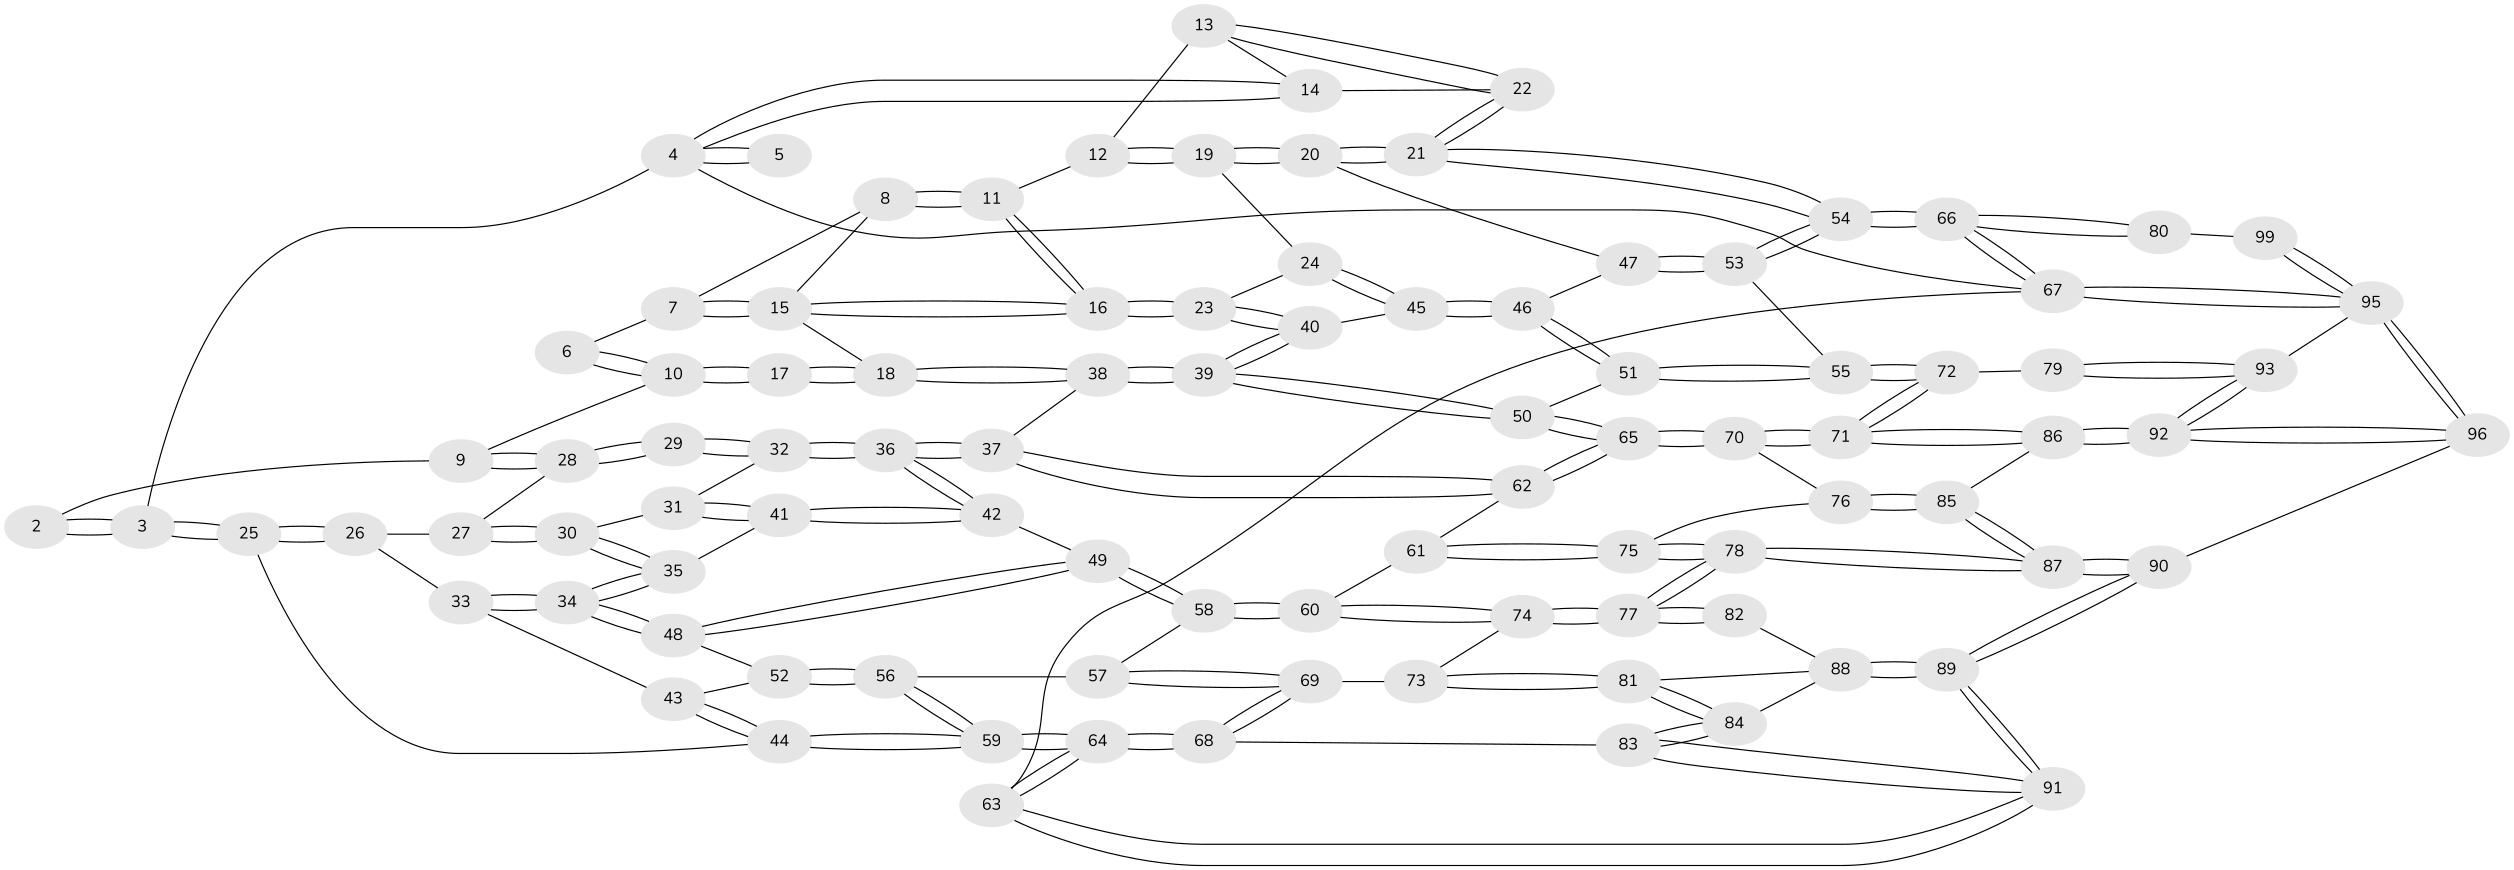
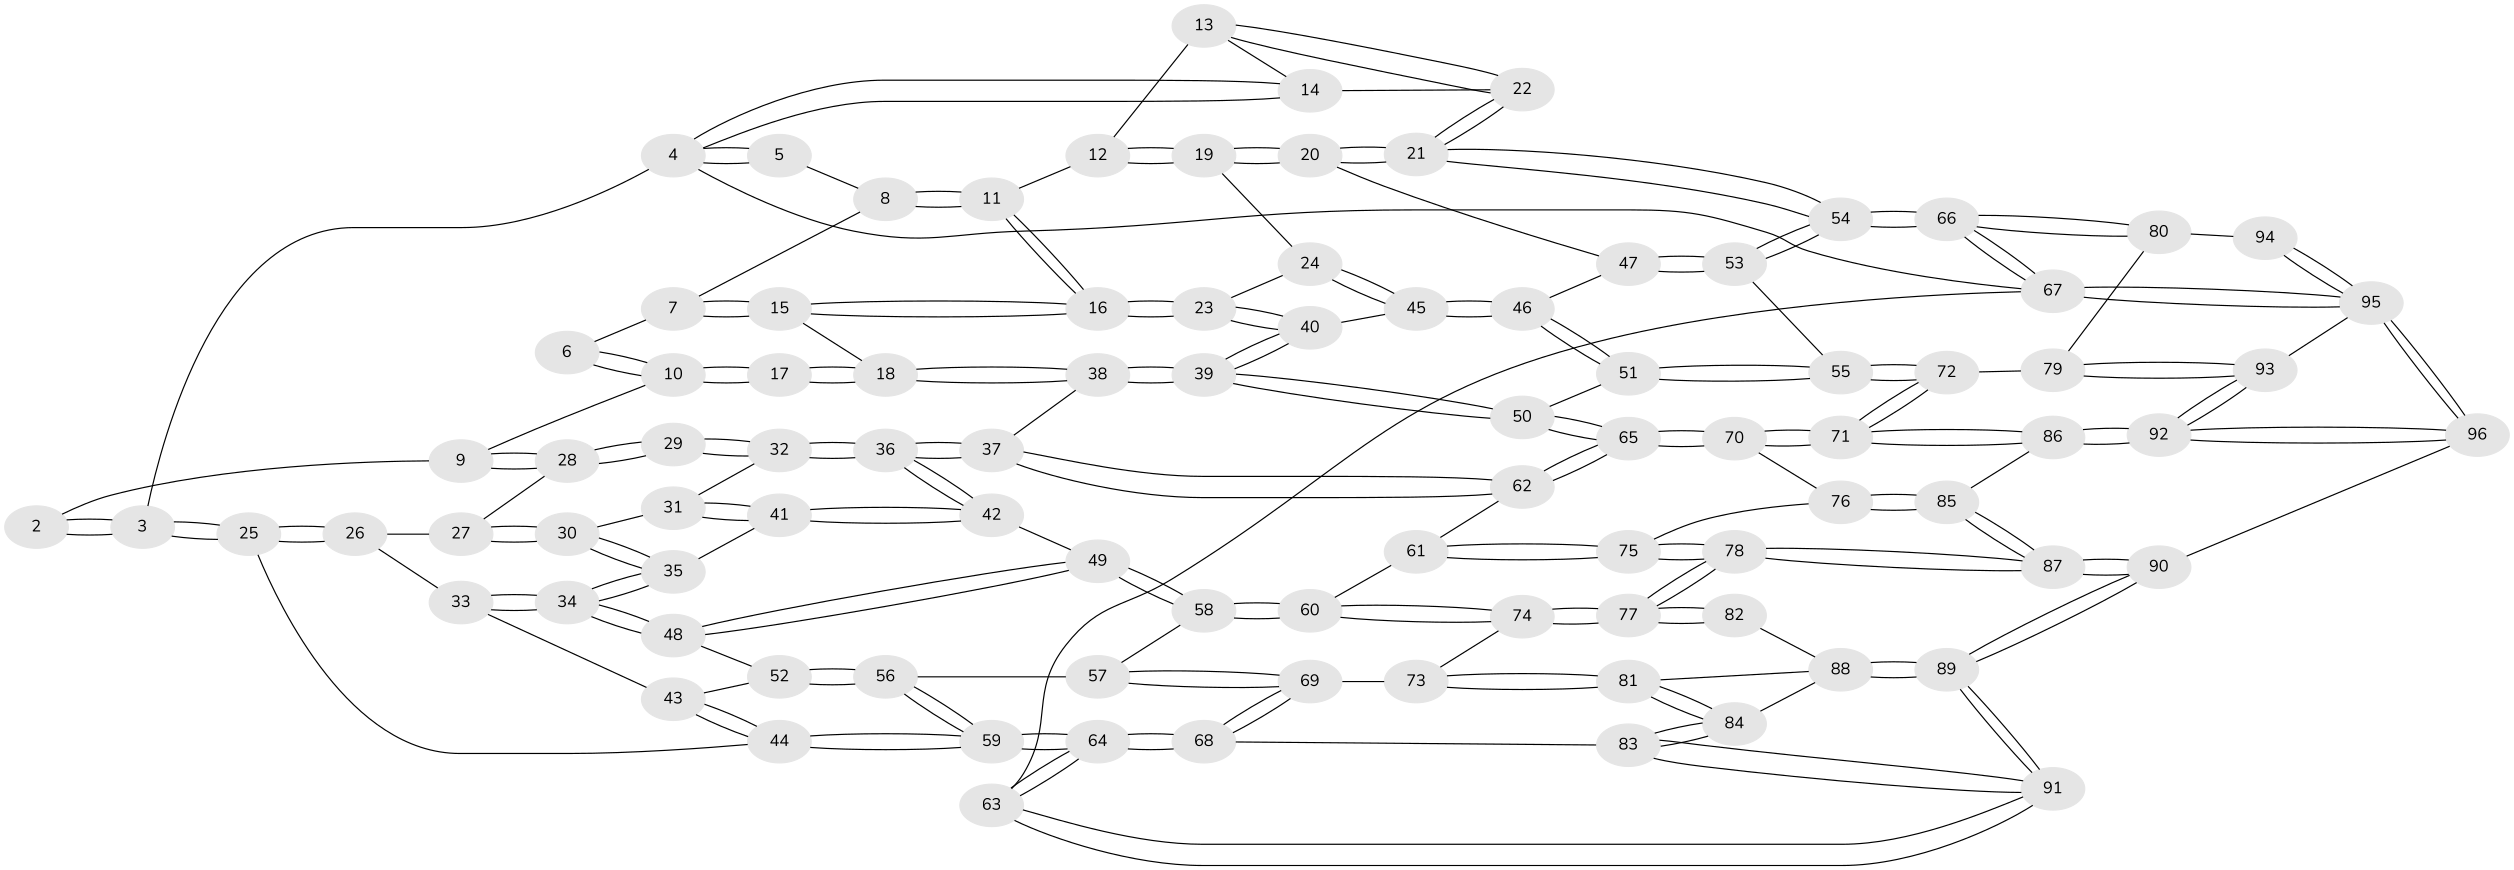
node "99": label "99" -> "94"
edge "8" -- "15": now "8" -- "5"
edge "80" -- "79": added
